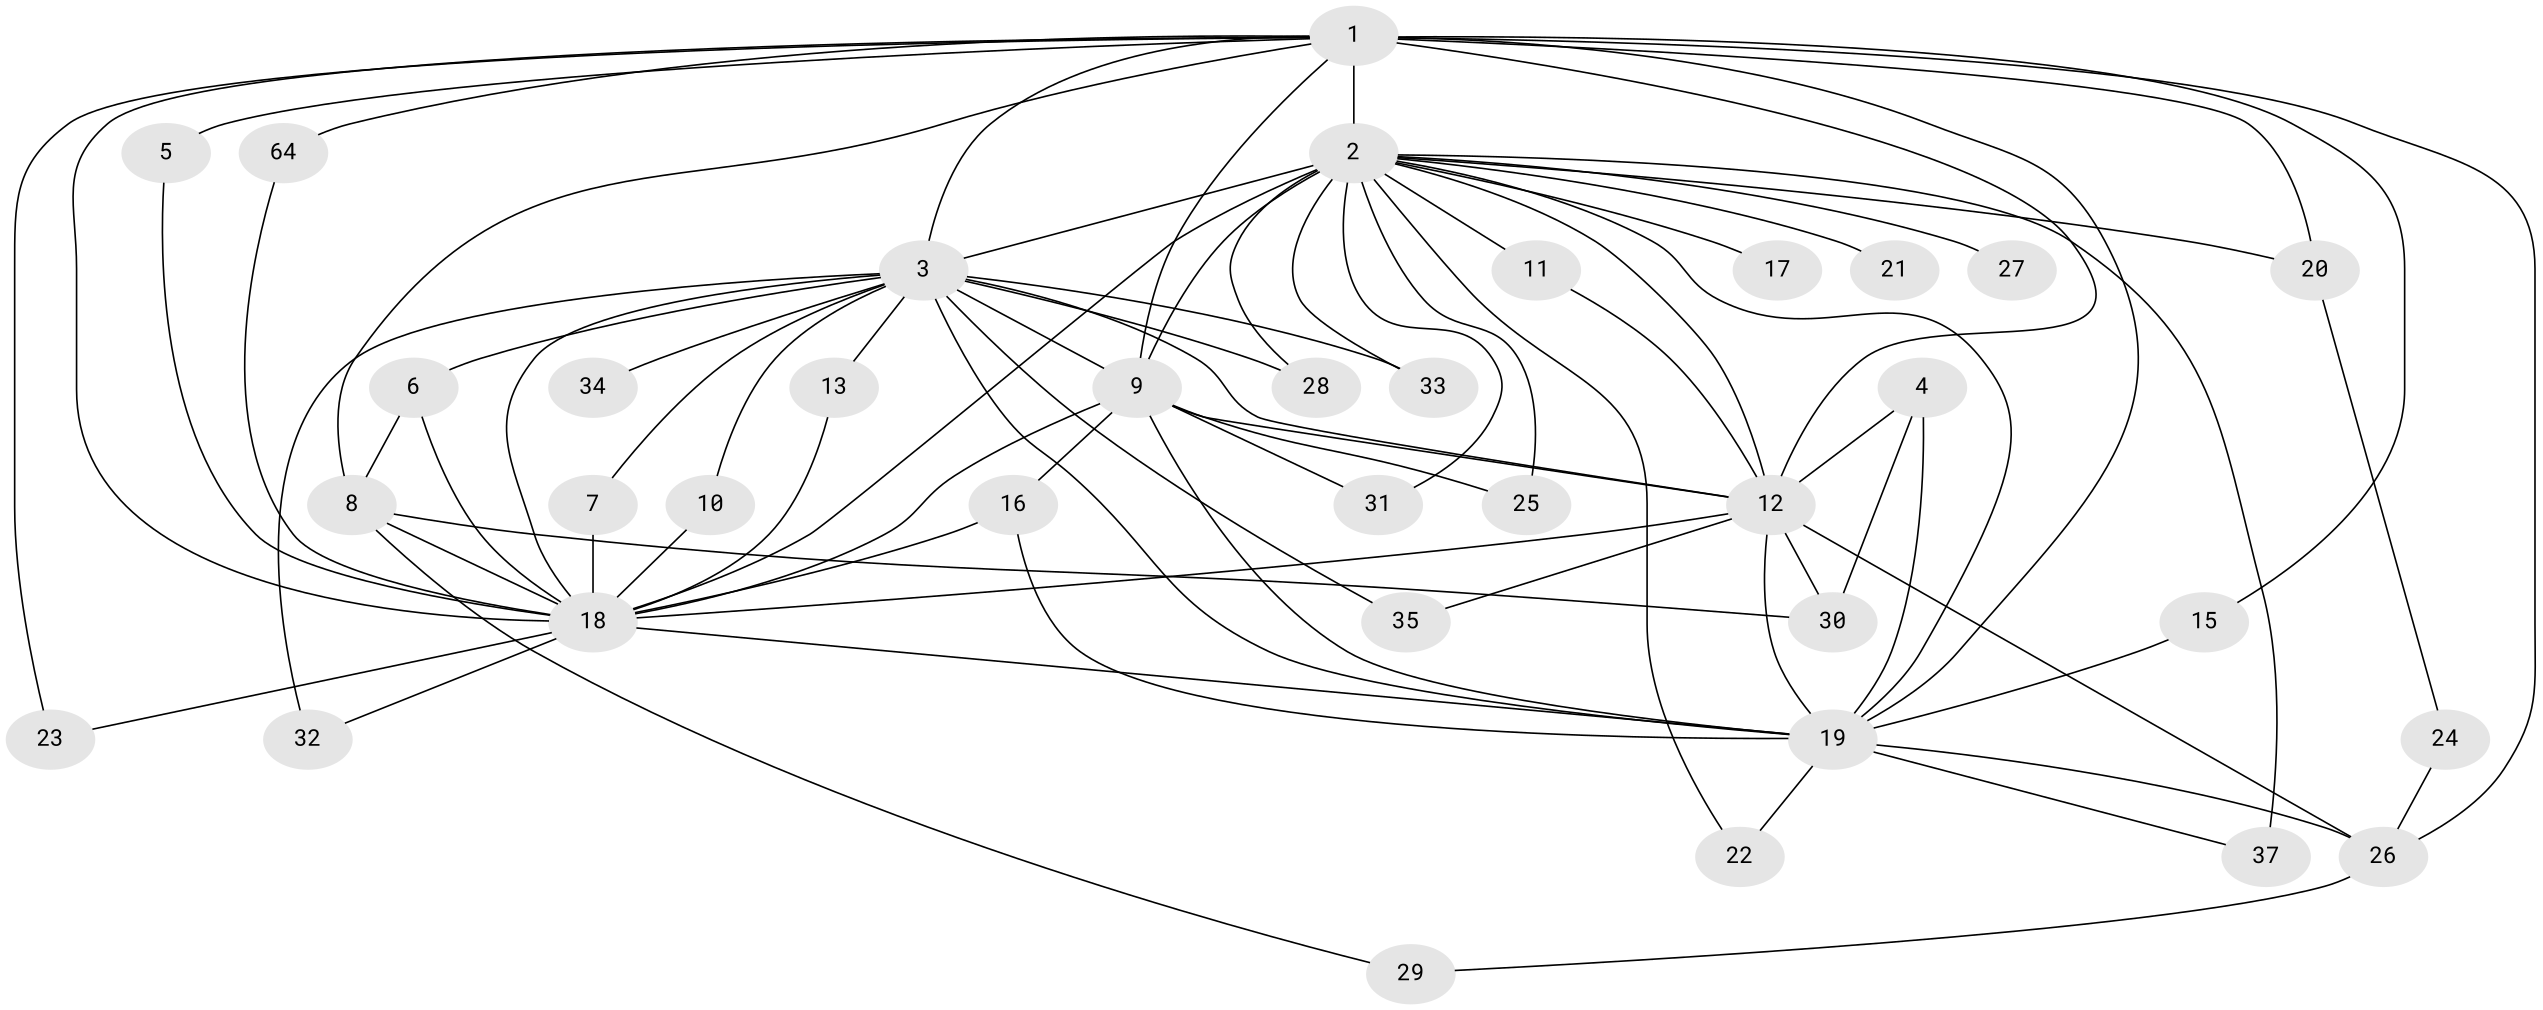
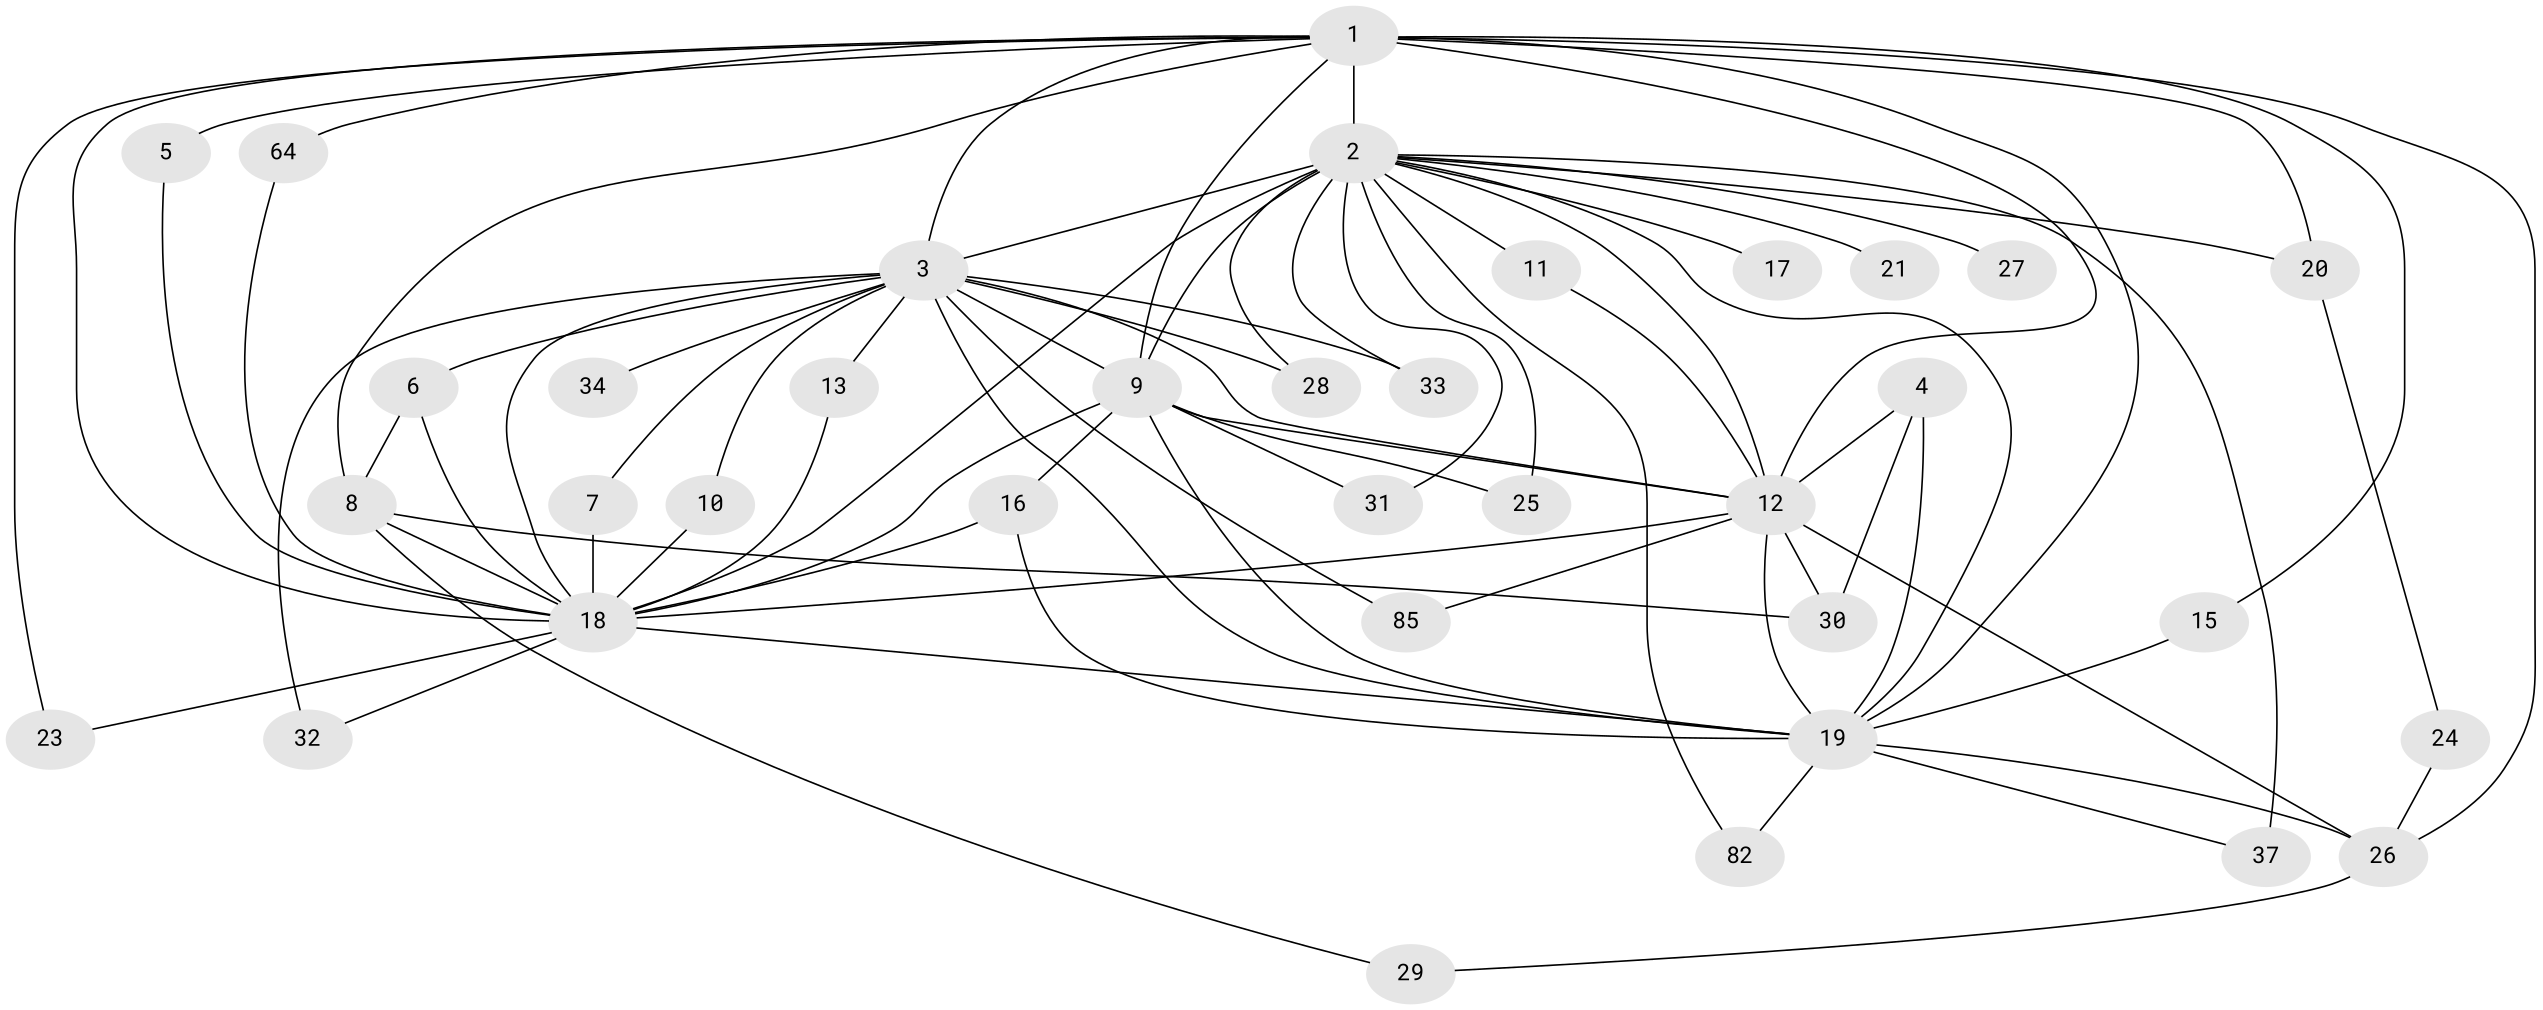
node "35": label "35" -> "85"
node "22": label "22" -> "82"
